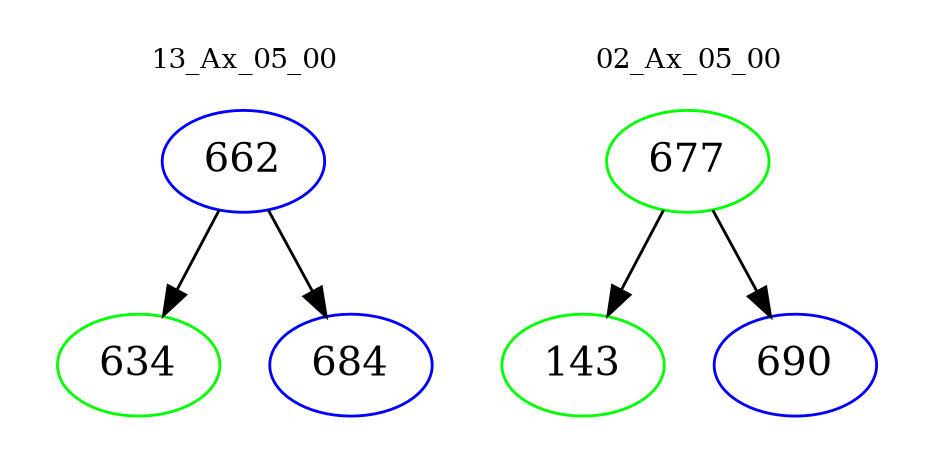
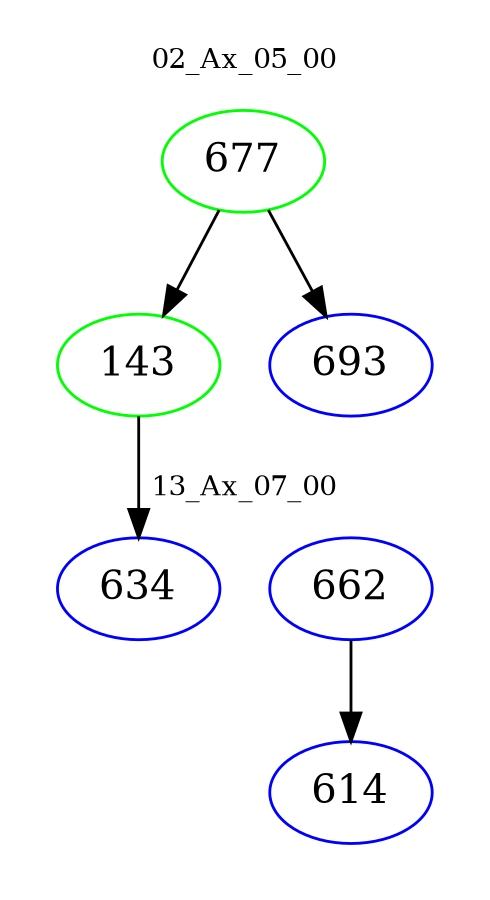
cluster "13_Ax_05_00": label "13_Ax_05_00" -> "13_Ax_07_00"
edge "662" -> "634": now "143" -> "634"
node "634": color green -> blue
node "684": label "684" -> "614"
node "690": label "690" -> "693"
